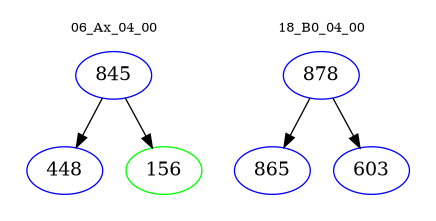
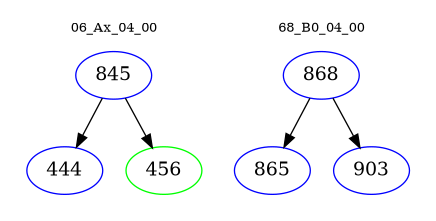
cluster "18_B0_04_00": label "18_B0_04_00" -> "68_B0_04_00"
node "878": label "878" -> "868"
node "448": label "448" -> "444"
node "156": label "156" -> "456"
node "603": label "603" -> "903"
